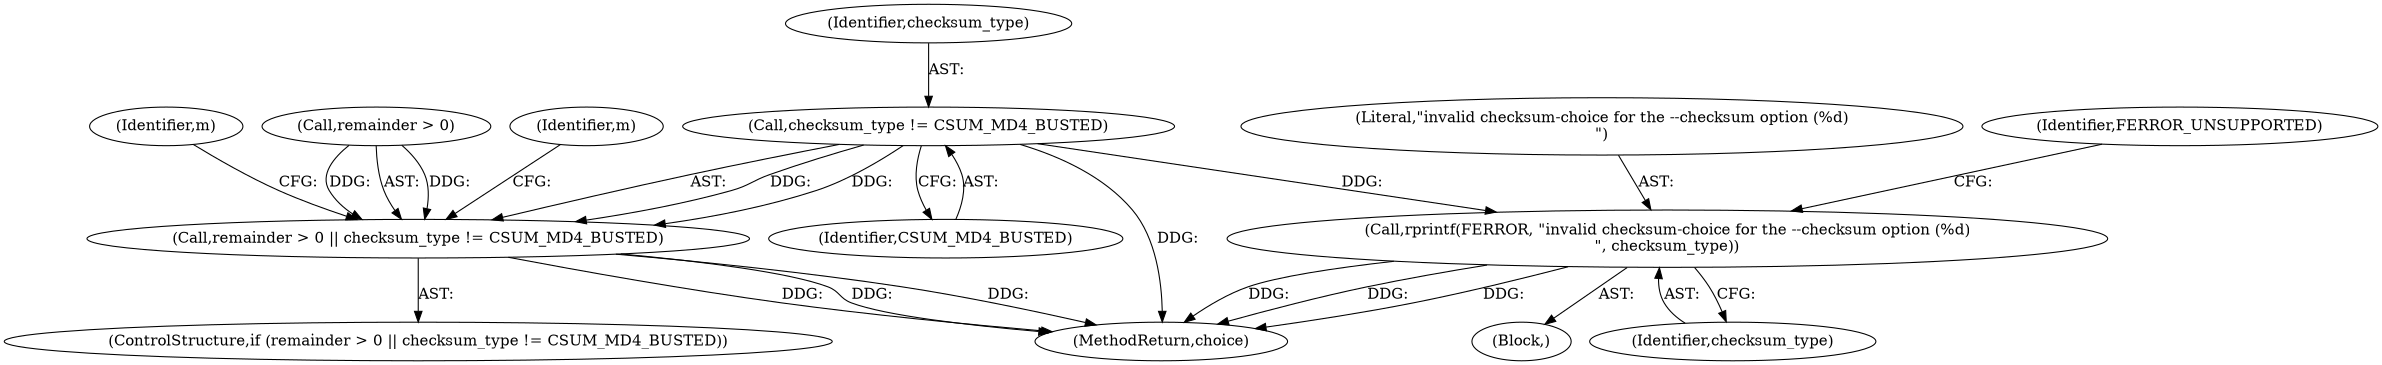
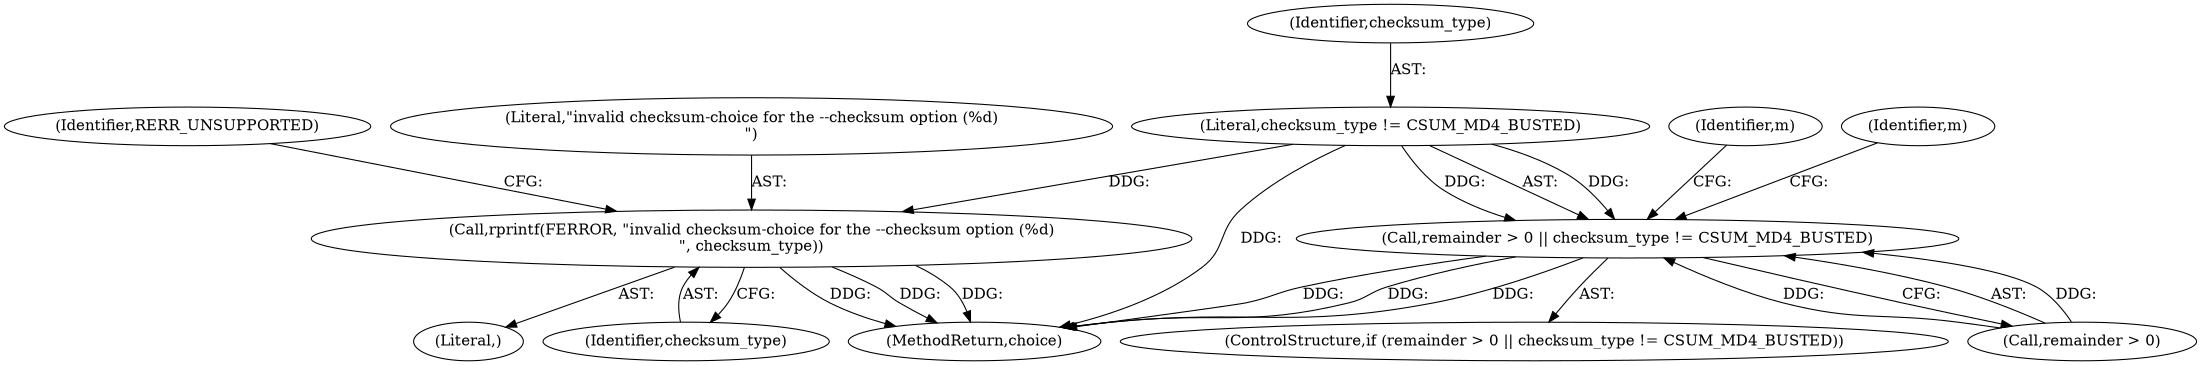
node "(Call,checksum_type != CSUM_MD4_BUSTED)": label "(Call,checksum_type != CSUM_MD4_BUSTED)" -> "(Literal,checksum_type != CSUM_MD4_BUSTED)"
node "(Identifier,FERROR_UNSUPPORTED)": label "(Identifier,FERROR_UNSUPPORTED)" -> "(Identifier,RERR_UNSUPPORTED)"
node "(Identifier,CSUM_MD4_BUSTED)": removed
edge "(Call,remainder > 0 || checksum_type != CSUM_MD4_BUSTED)" -> "(Call,remainder > 0)": added, label "CFG:"
node "(Block,)": label "(Block,)" -> "(Literal,)"
